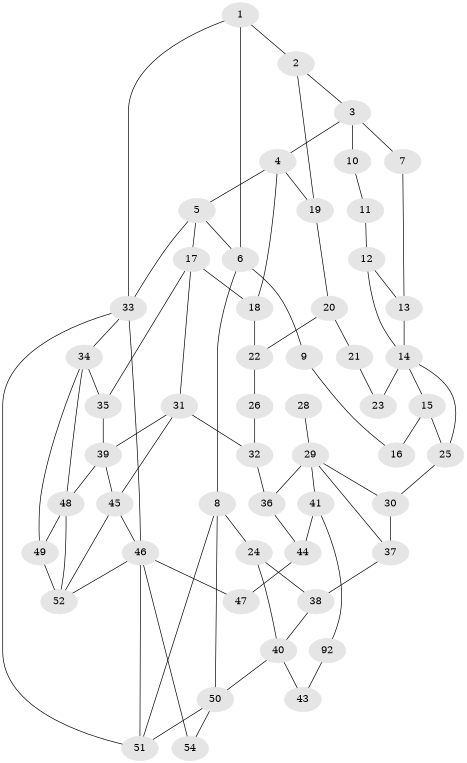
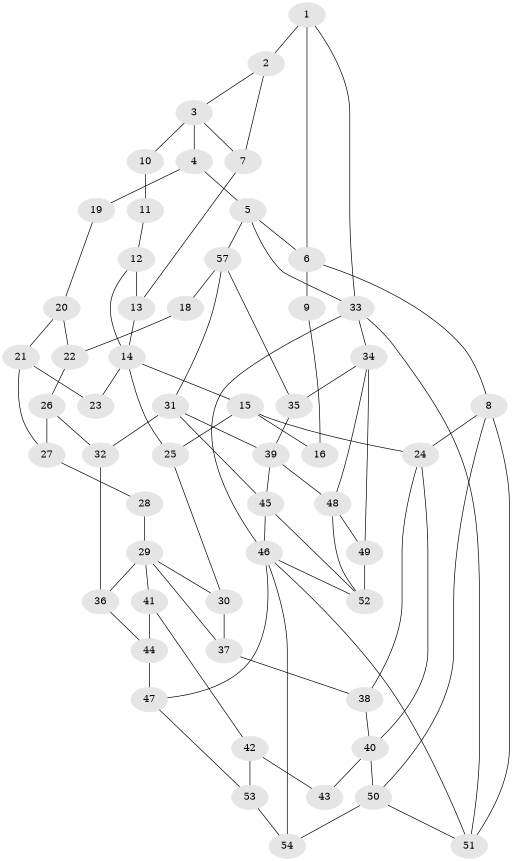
edge "2" -- "19": now "2" -- "7"
edge "4" -- "18": removed
node "17": label "17" -> "57"
edge "15" -- "24": added
node "27": added
node "92": label "92" -> "42"
node "53": added
